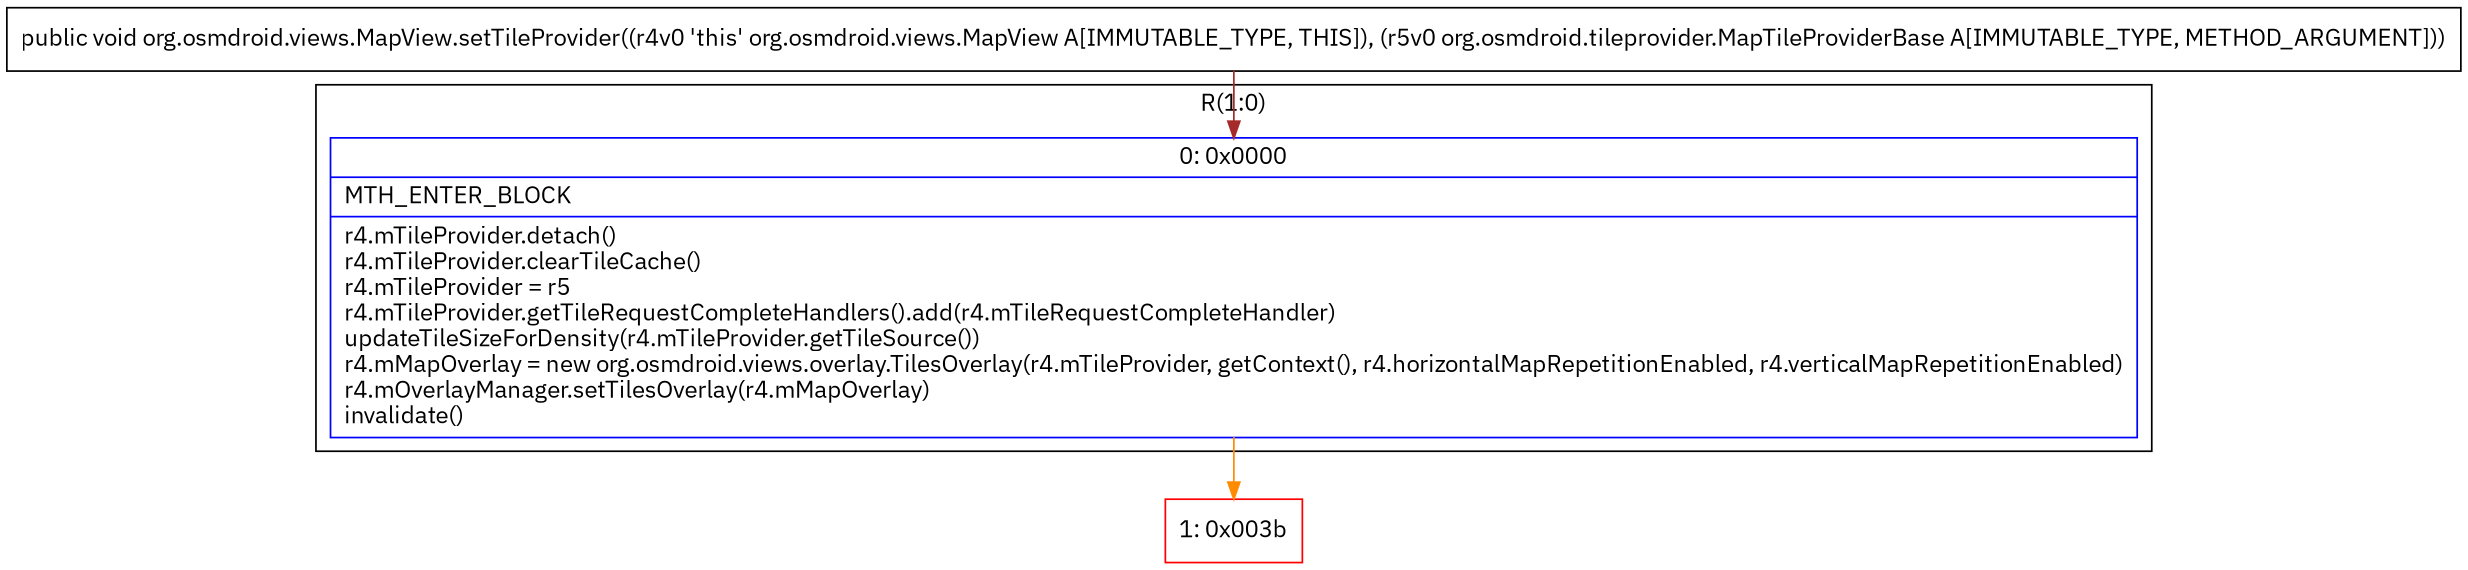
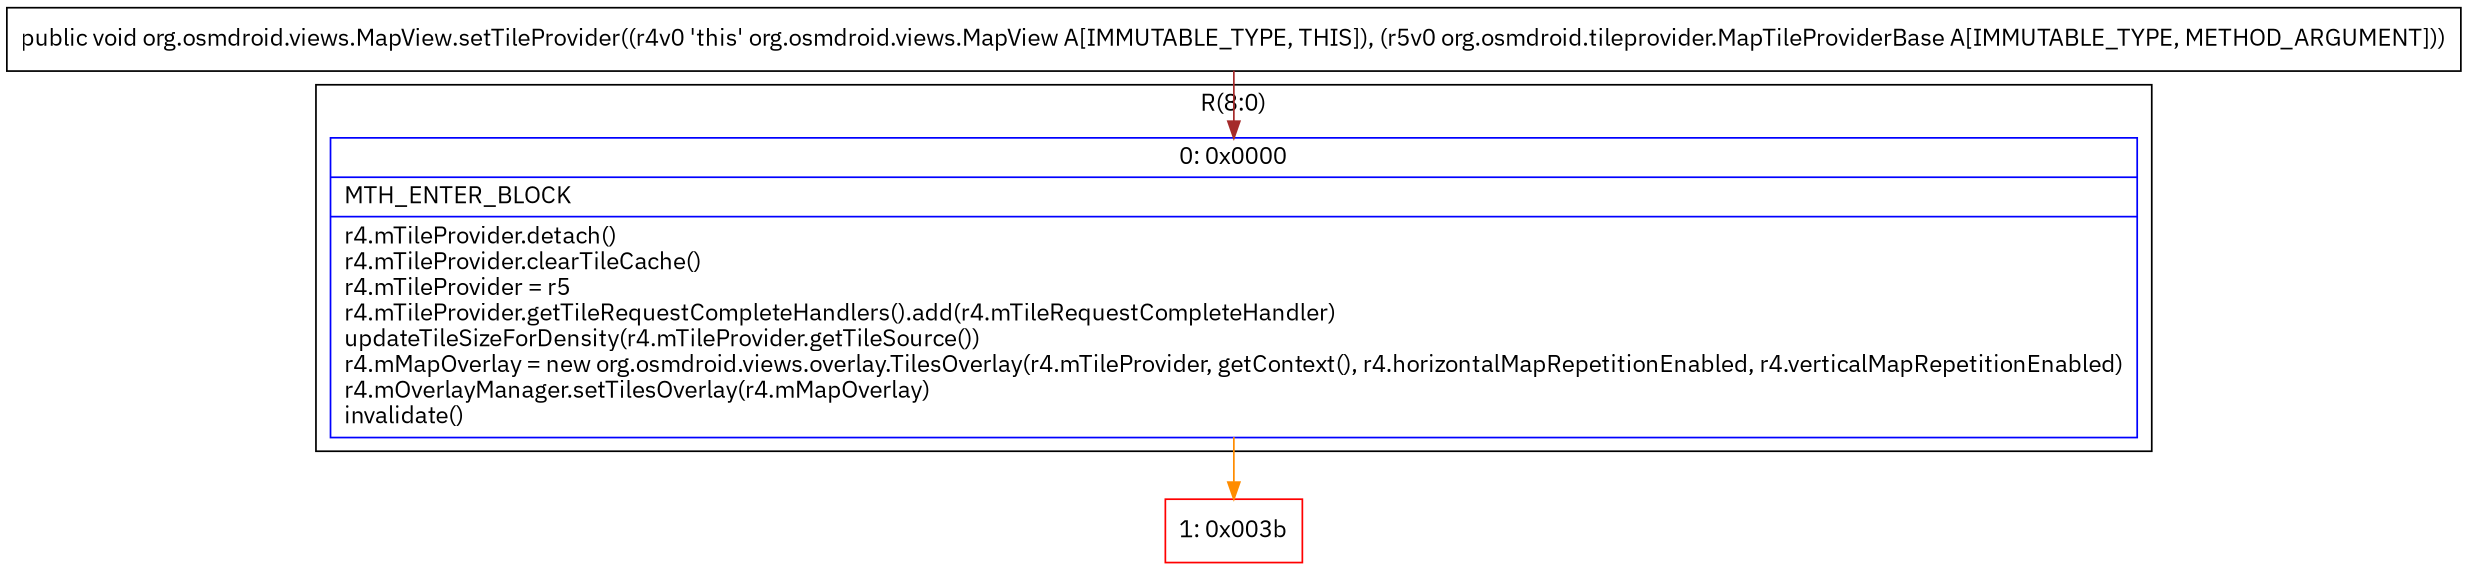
cluster "R(1:0)": label "R(1:0)" -> "R(8:0)"
